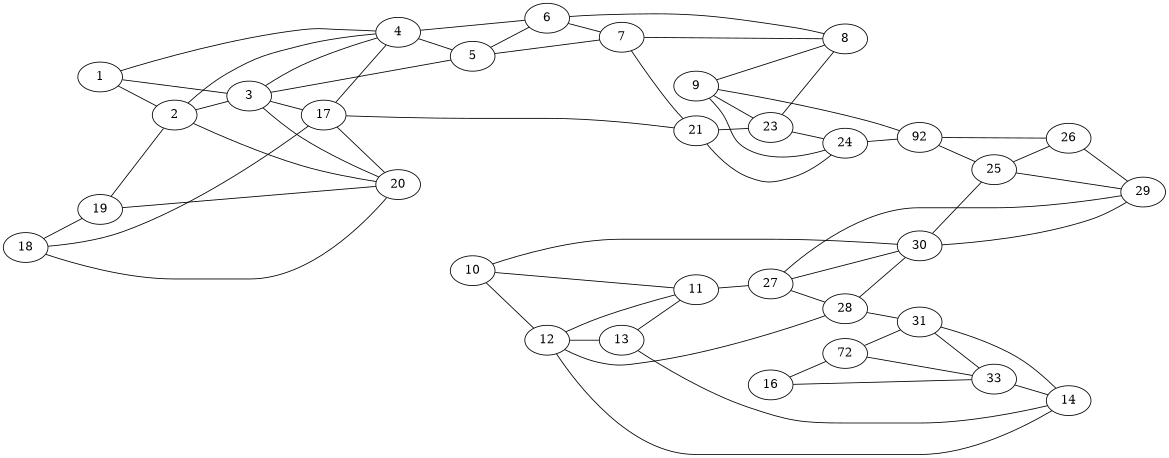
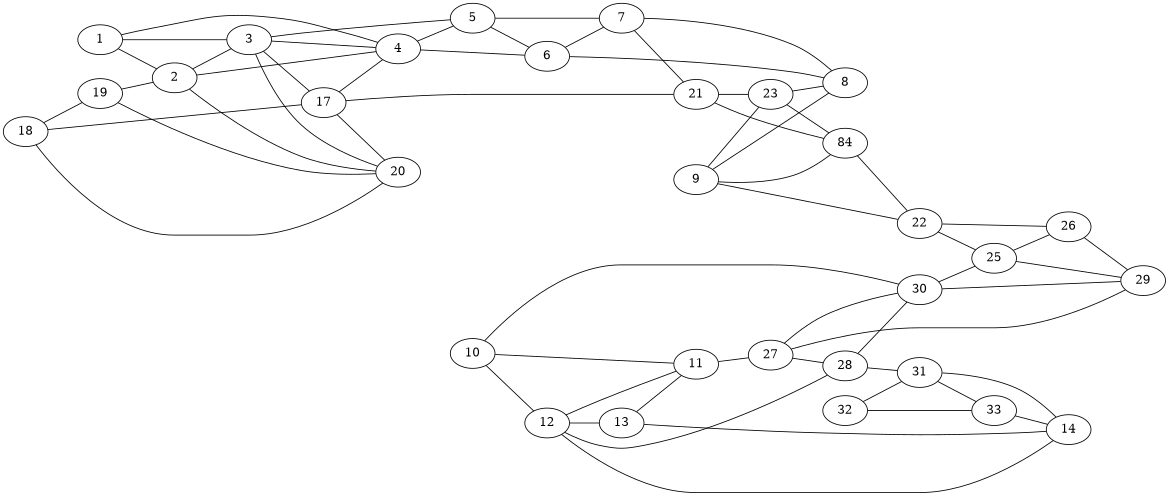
node "92": label "92" -> "22"
node "24": label "24" -> "84"
node "72": label "72" -> "32"
node "16": removed
